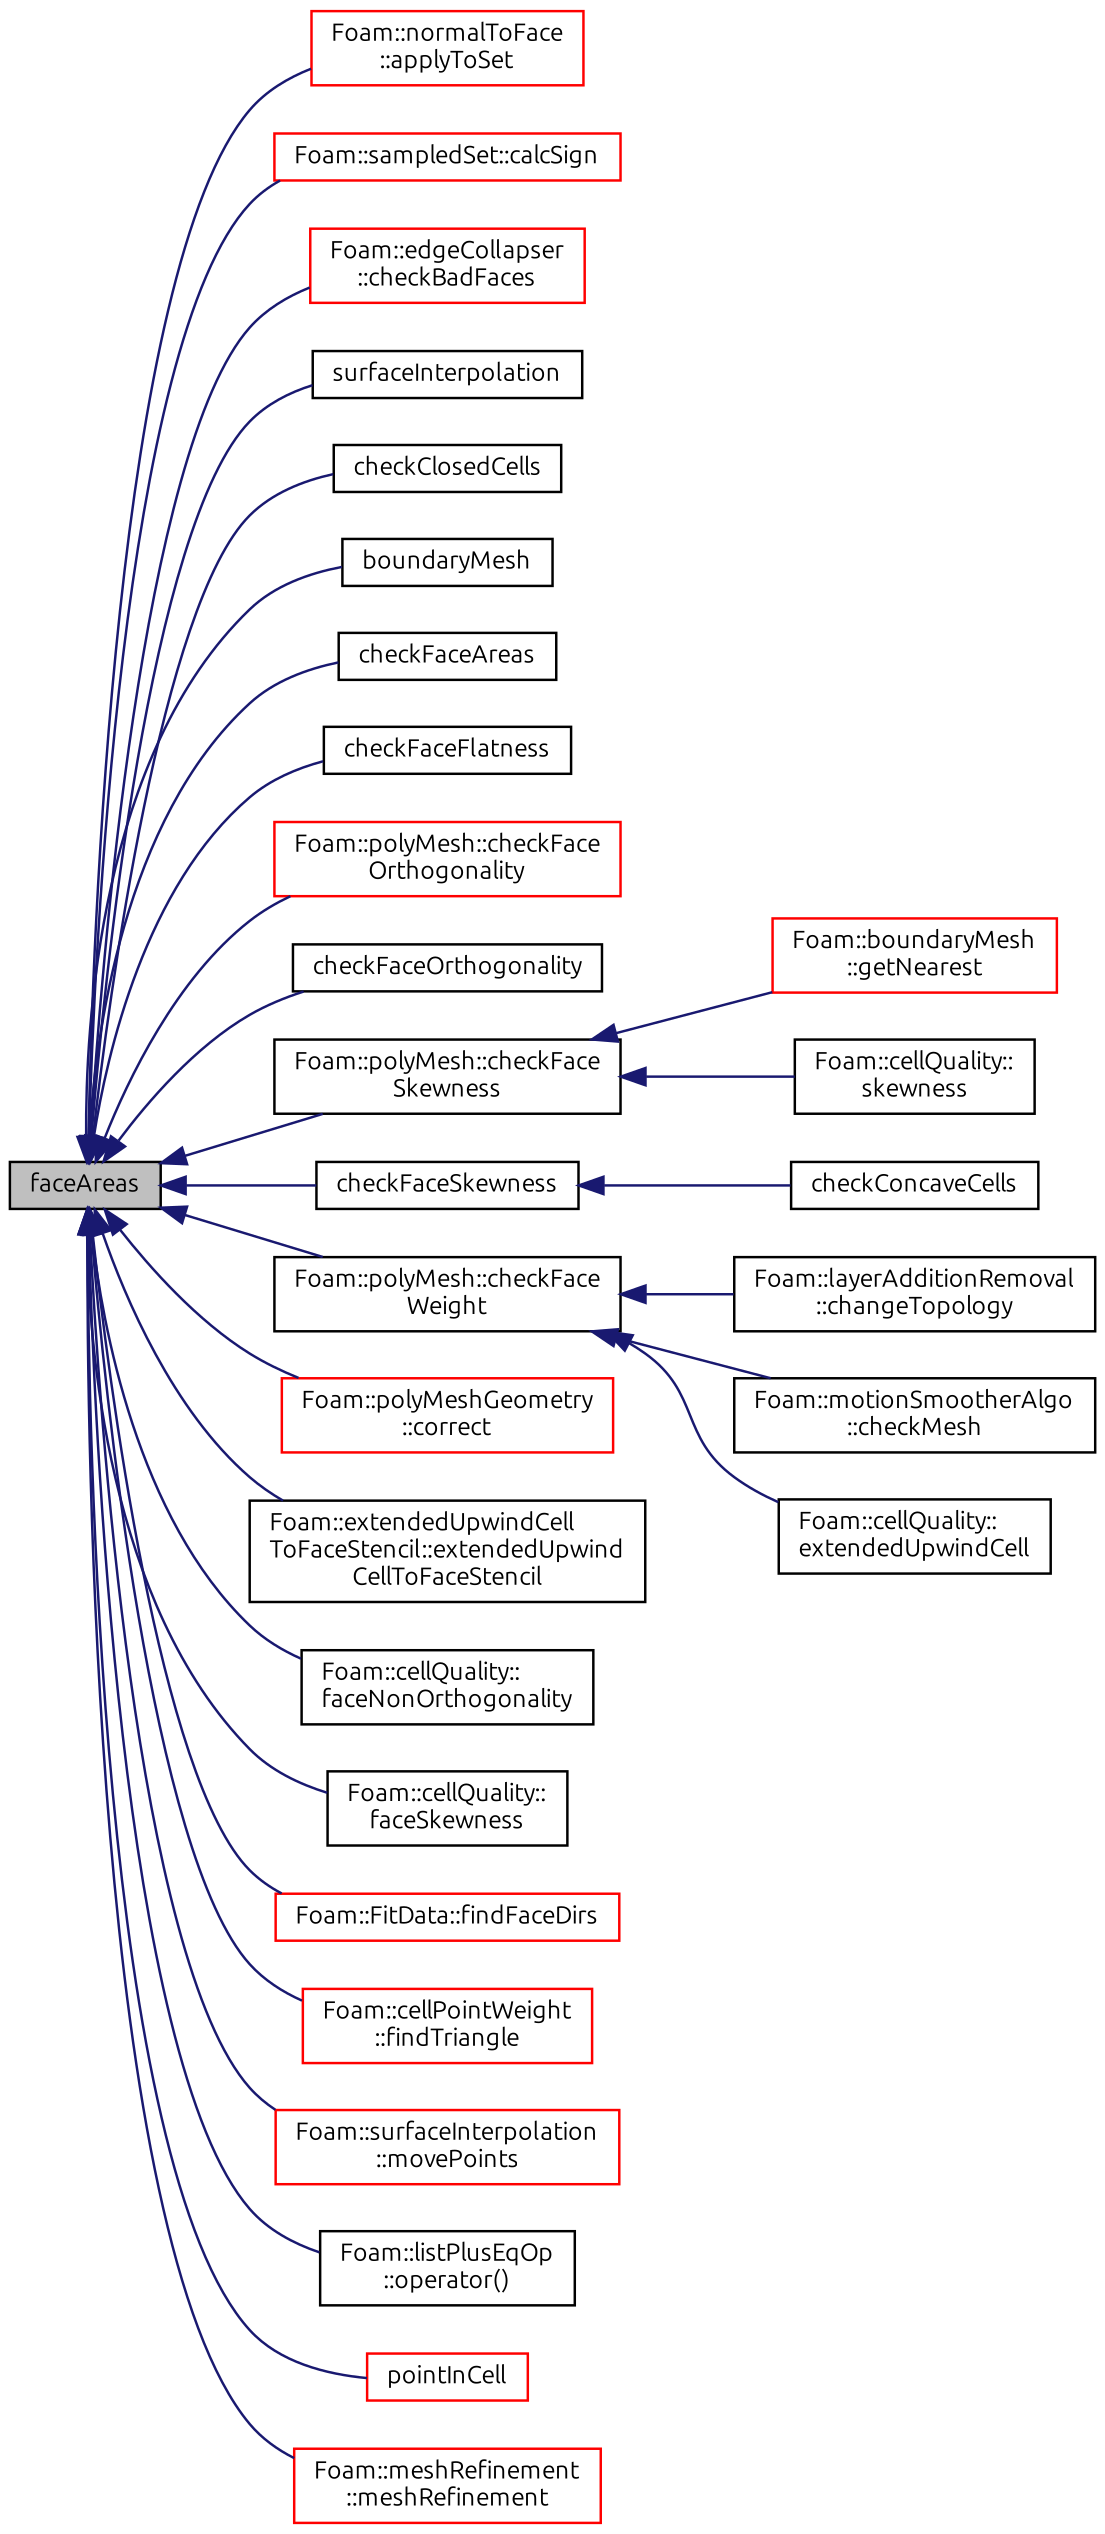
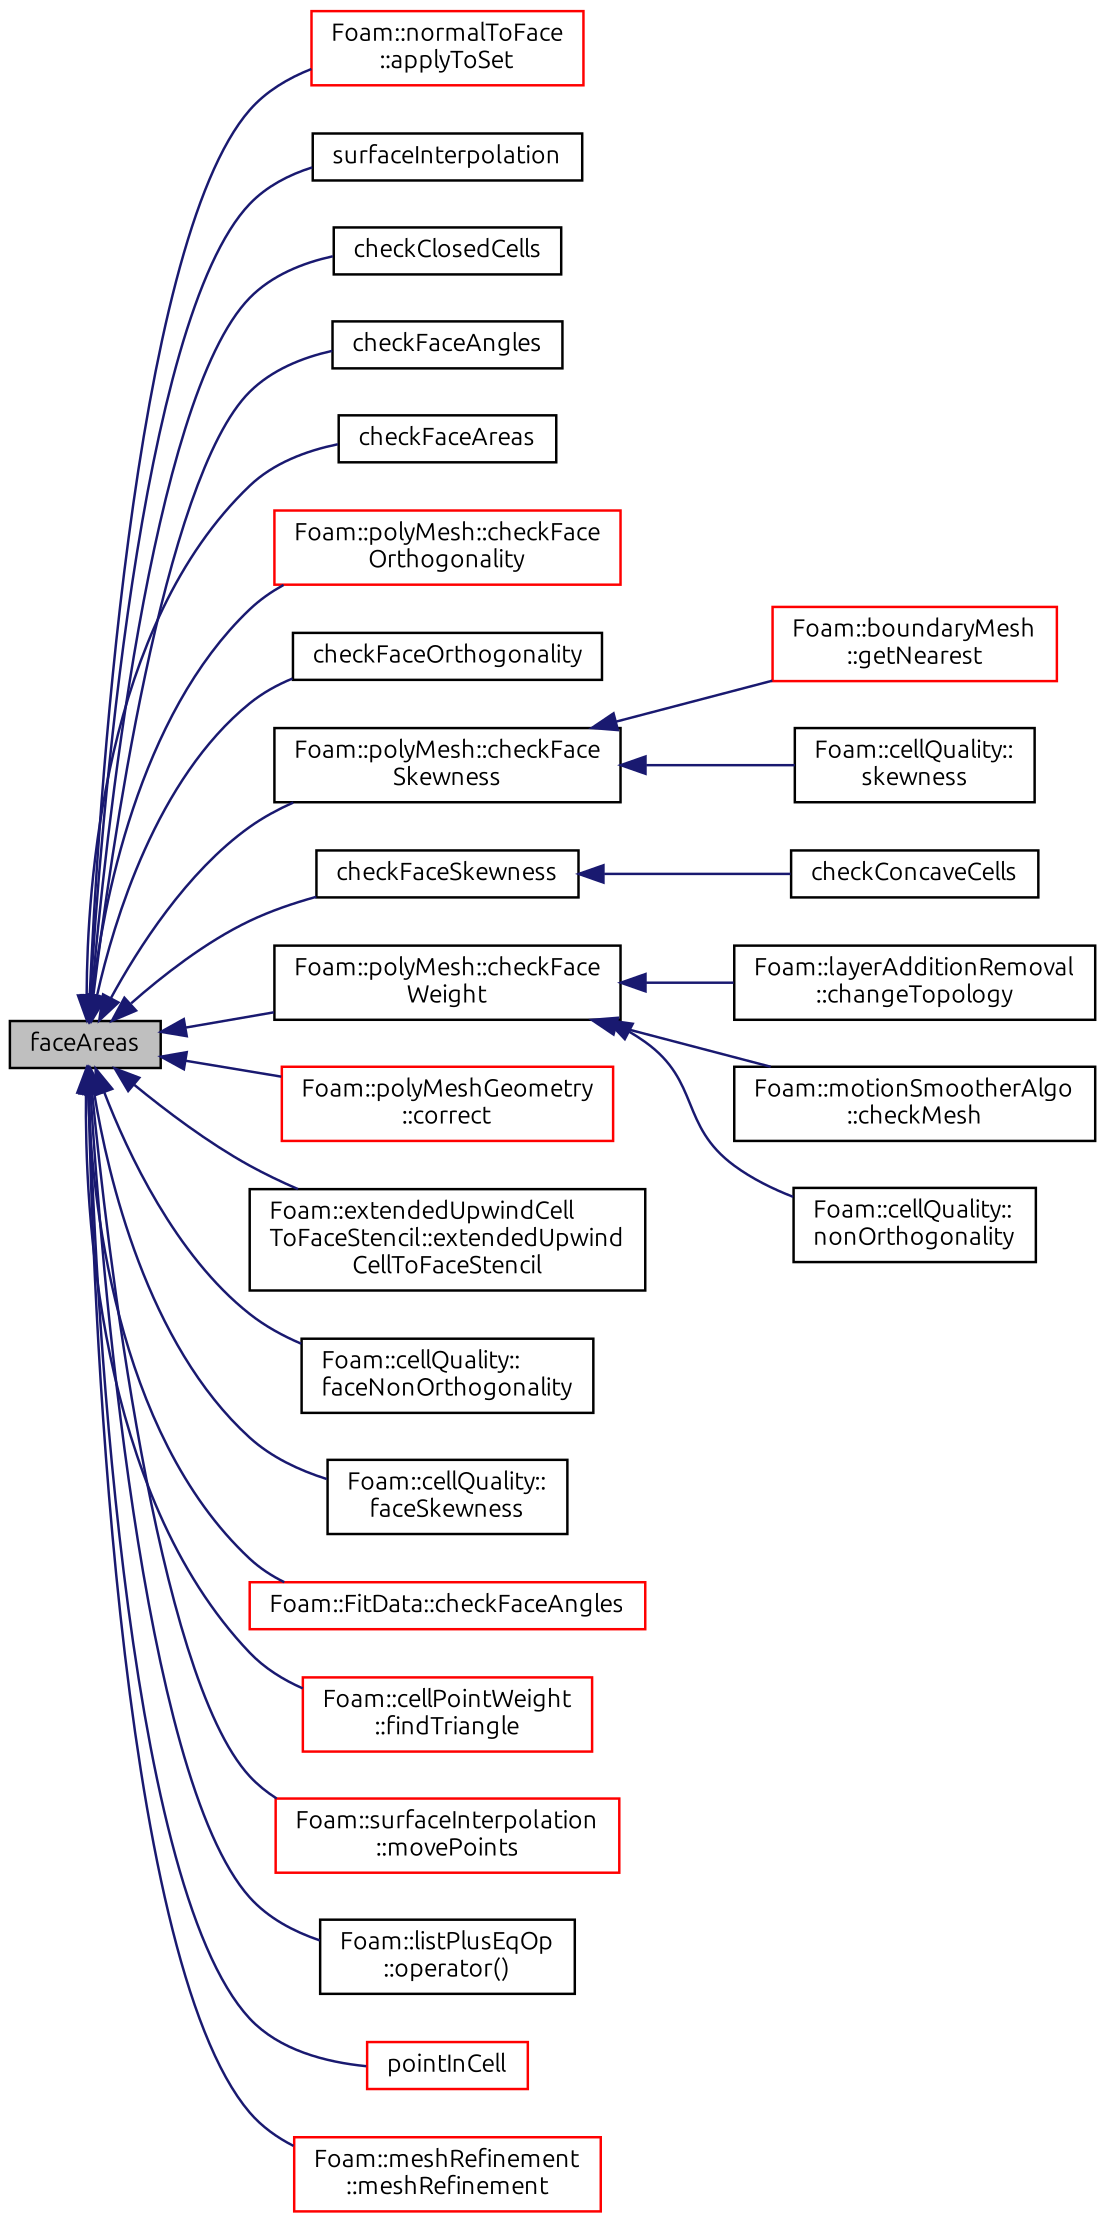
node "Foam::sampledSet::calcSign": removed
node "Foam::edgeCollapser ::checkBadFaces": removed
node "boundaryMesh": label "boundaryMesh" -> "checkFaceAngles"
node "checkFaceFlatness": removed
node "Foam::cellQuality:: extendedUpwindCell": label "Foam::cellQuality:: extendedUpwindCell" -> "Foam::cellQuality:: nonOrthogonality"
node "Foam::FitData::findFaceDirs": label "Foam::FitData::findFaceDirs" -> "Foam::FitData::checkFaceAngles"
